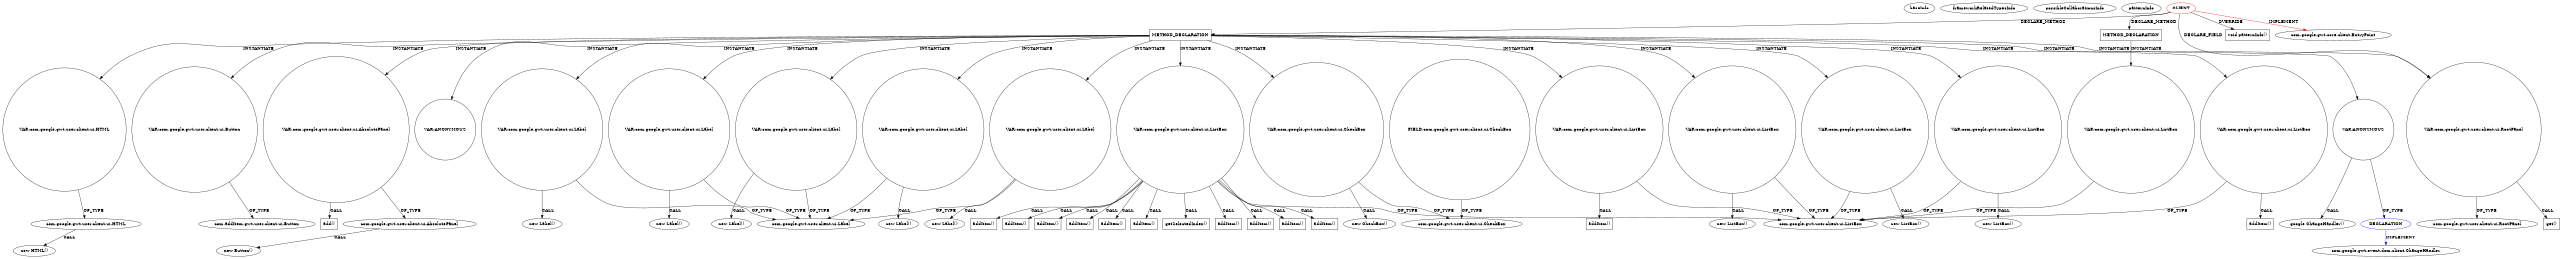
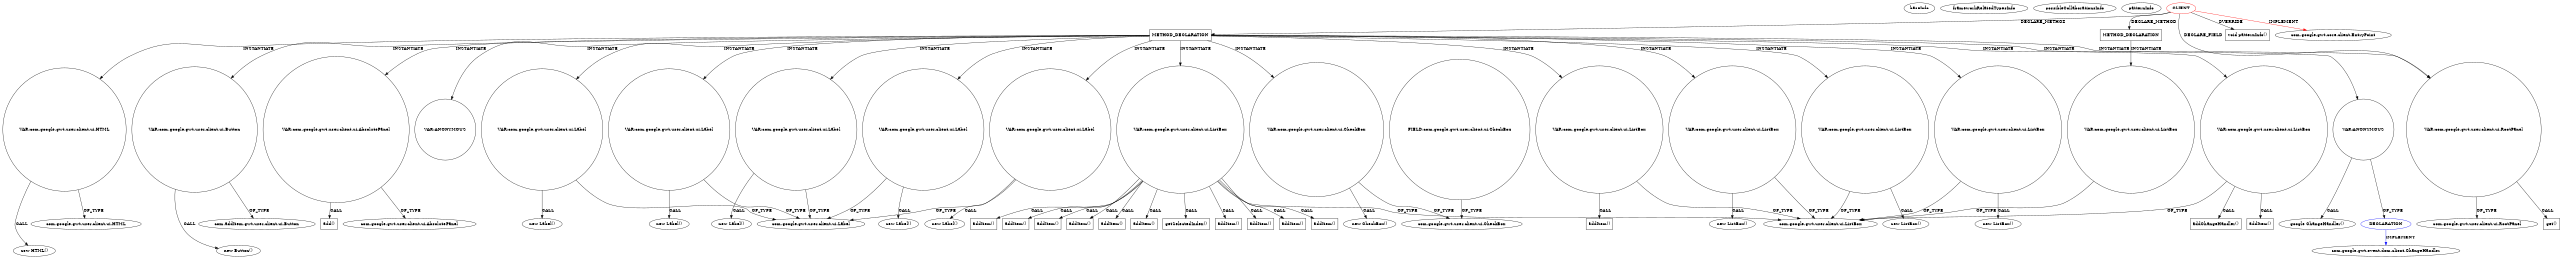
node "addChangeHandler()": added
edge "com.google.gwt.user.client.ui.HTML" -> "new HTML()": now "VAR:com.google.gwt.user.client.ui.HTML" -> "new HTML()"
edge "com.google.gwt.user.client.ui.AbsolutePanel" -> "new Button()": now "VAR:com.google.gwt.user.client.ui.Button" -> "new Button()"
